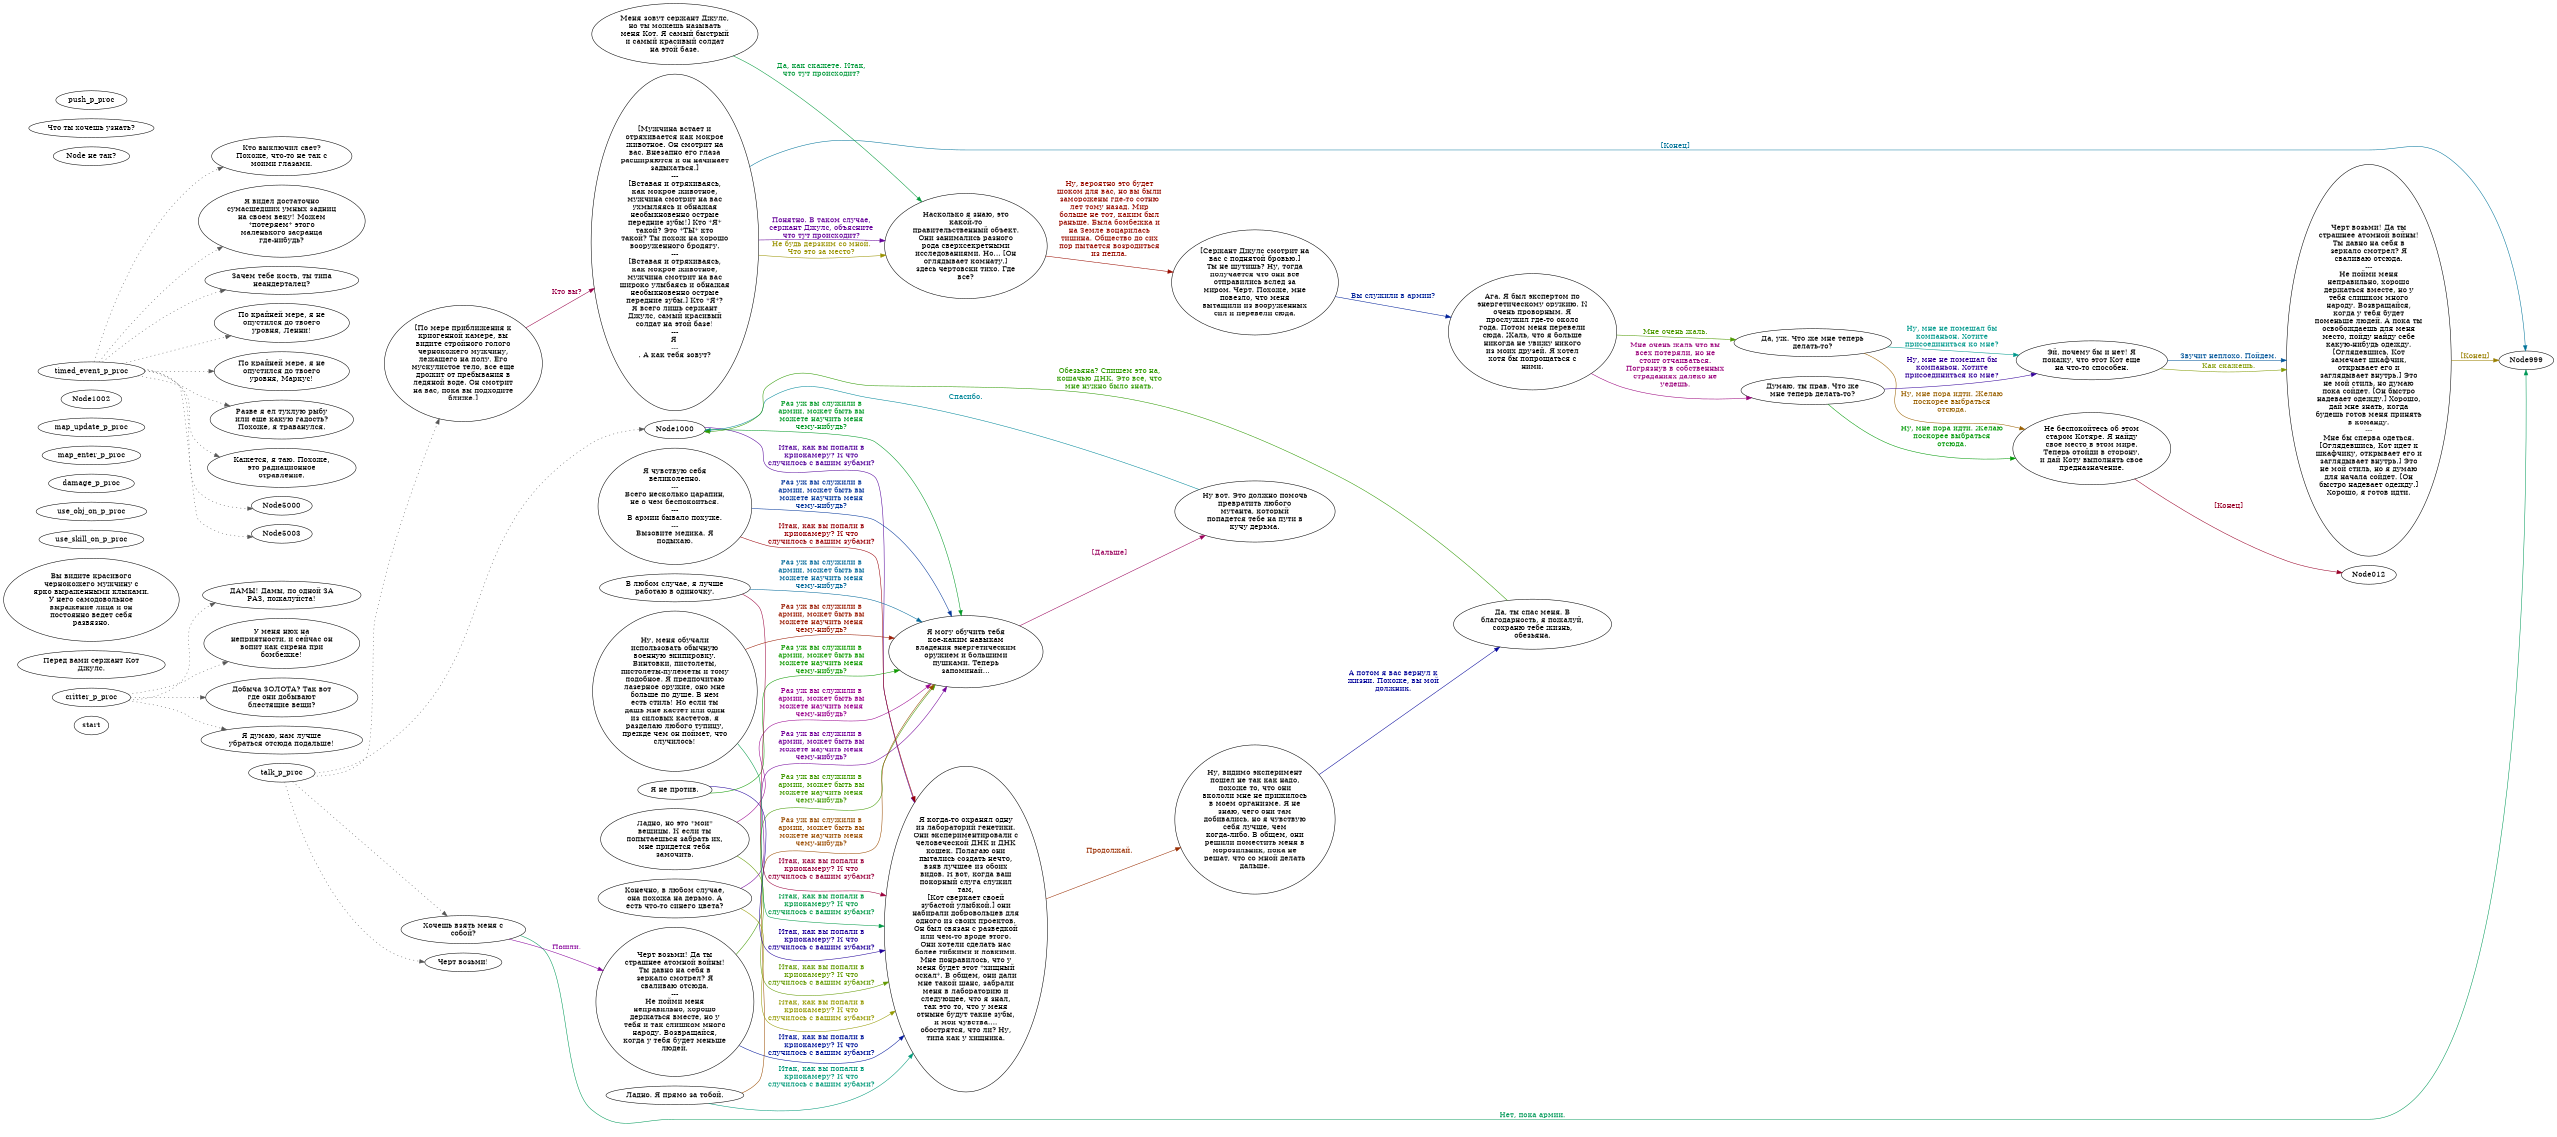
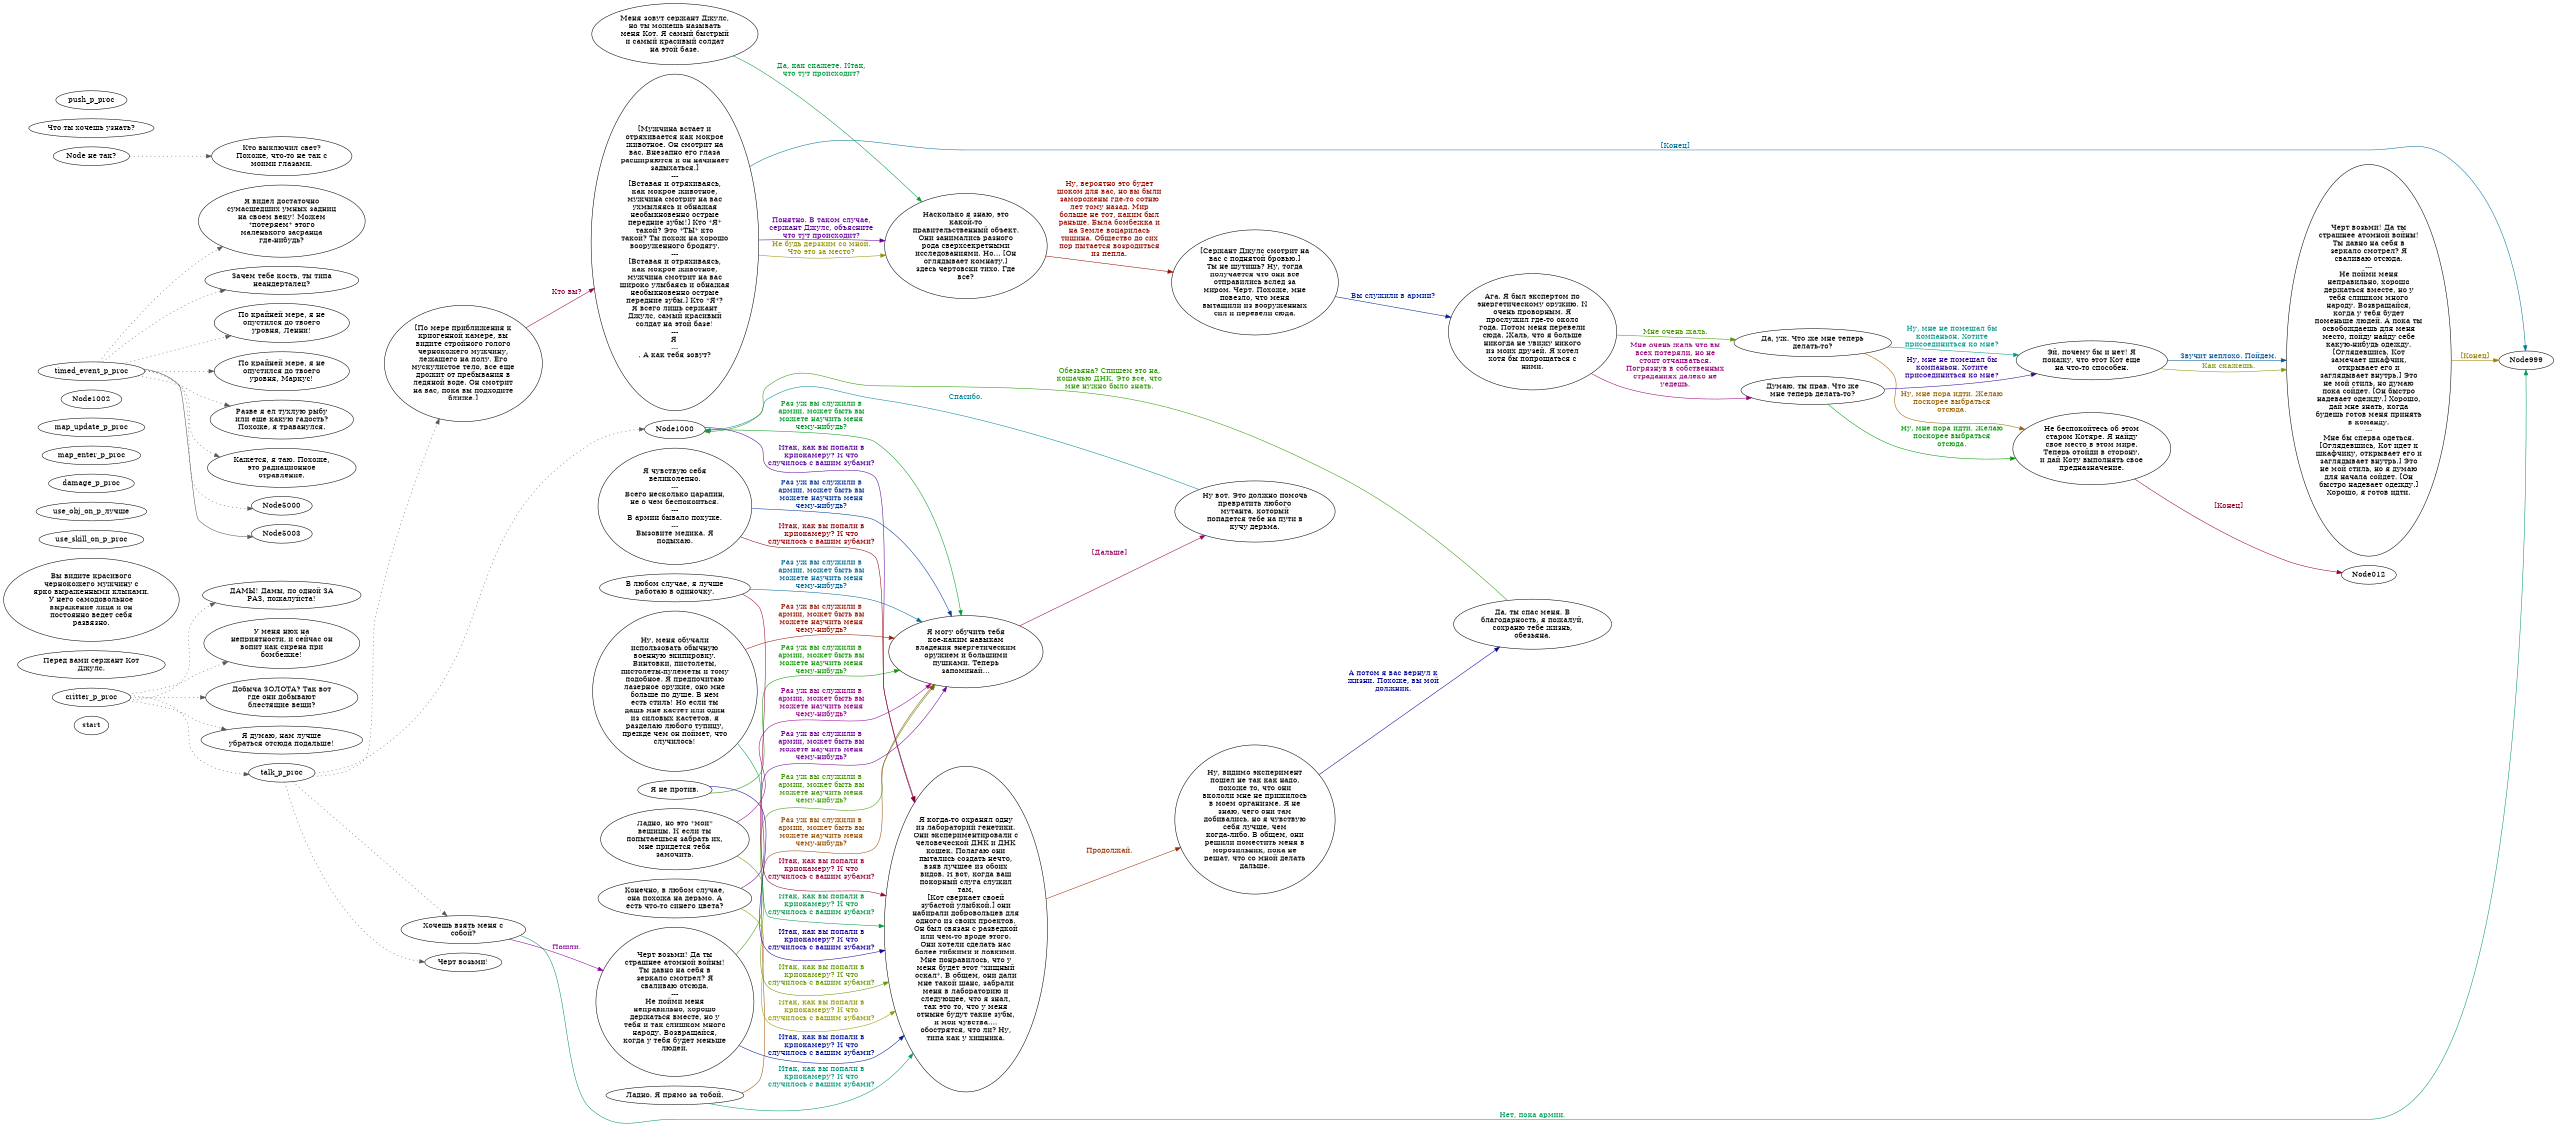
edge "timed_event_p_proc" -> "Кто выключил свет? Похоже, что-то не так с моими глазами.": now "Node не так?" -> "Кто выключил свет? Похоже, что-то не так с моими глазами."
edge "timed_event_p_proc" -> "Node5003": style dotted -> solid
node "use_obj_on_p_proc": label "use_obj_on_p_proc" -> "use_obj_on_p_лучше"
edge "critter_p_proc" -> "talk_p_proc": added
